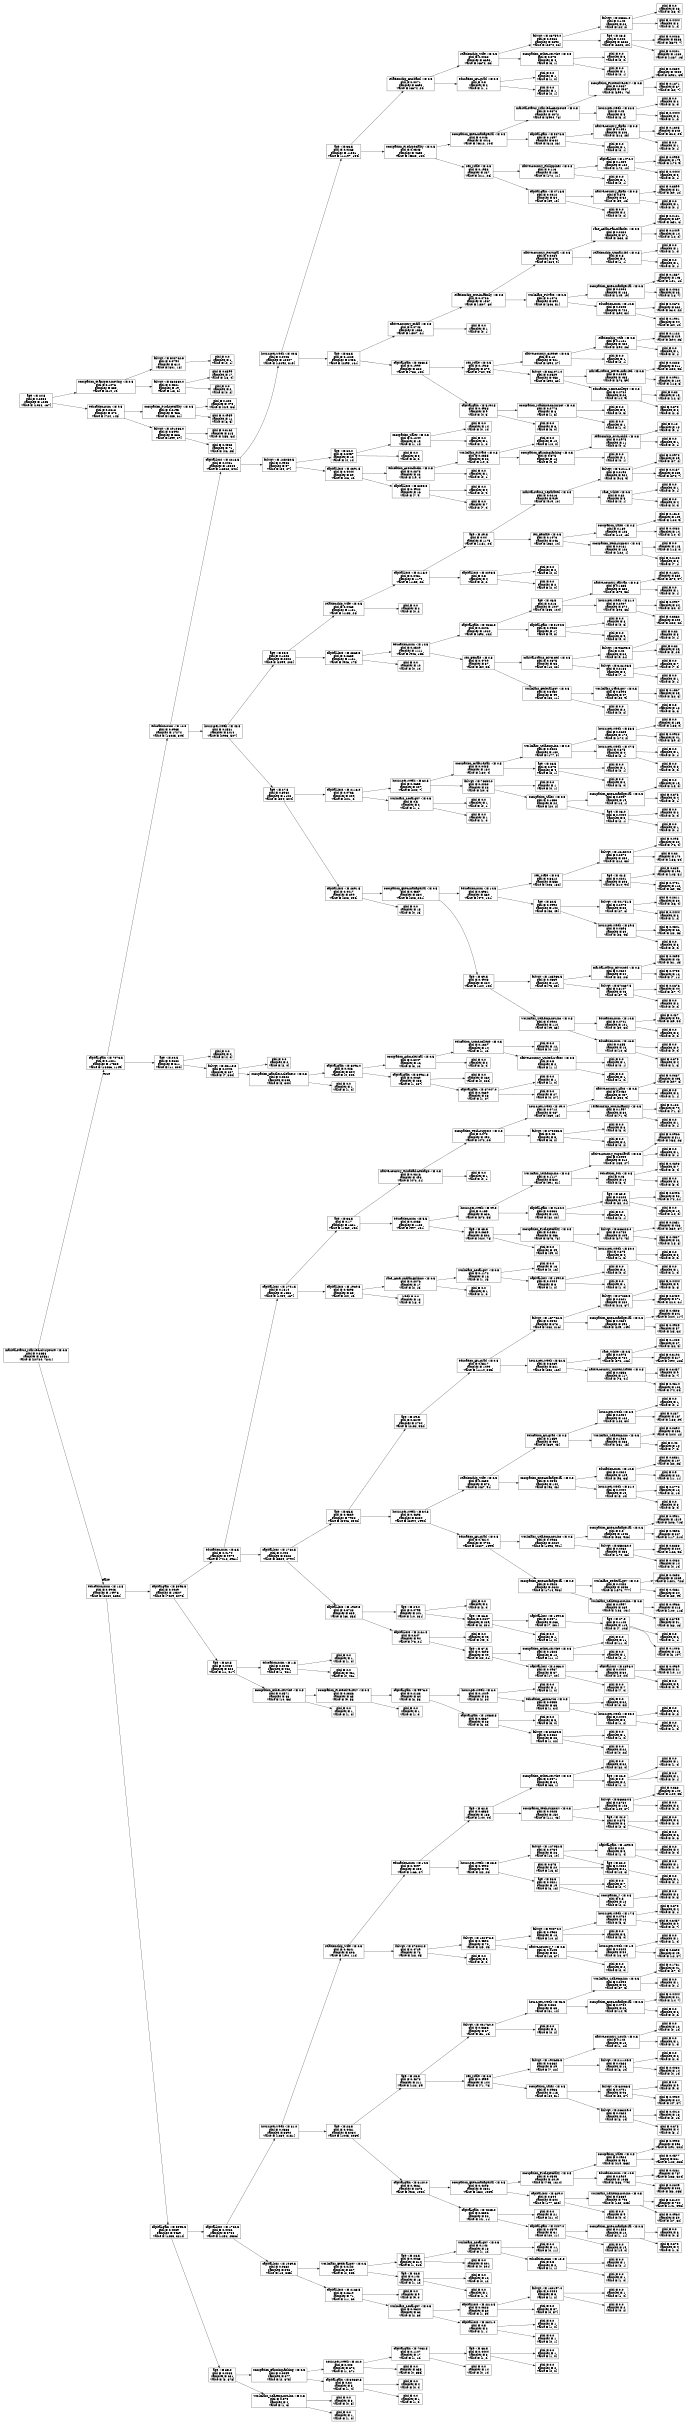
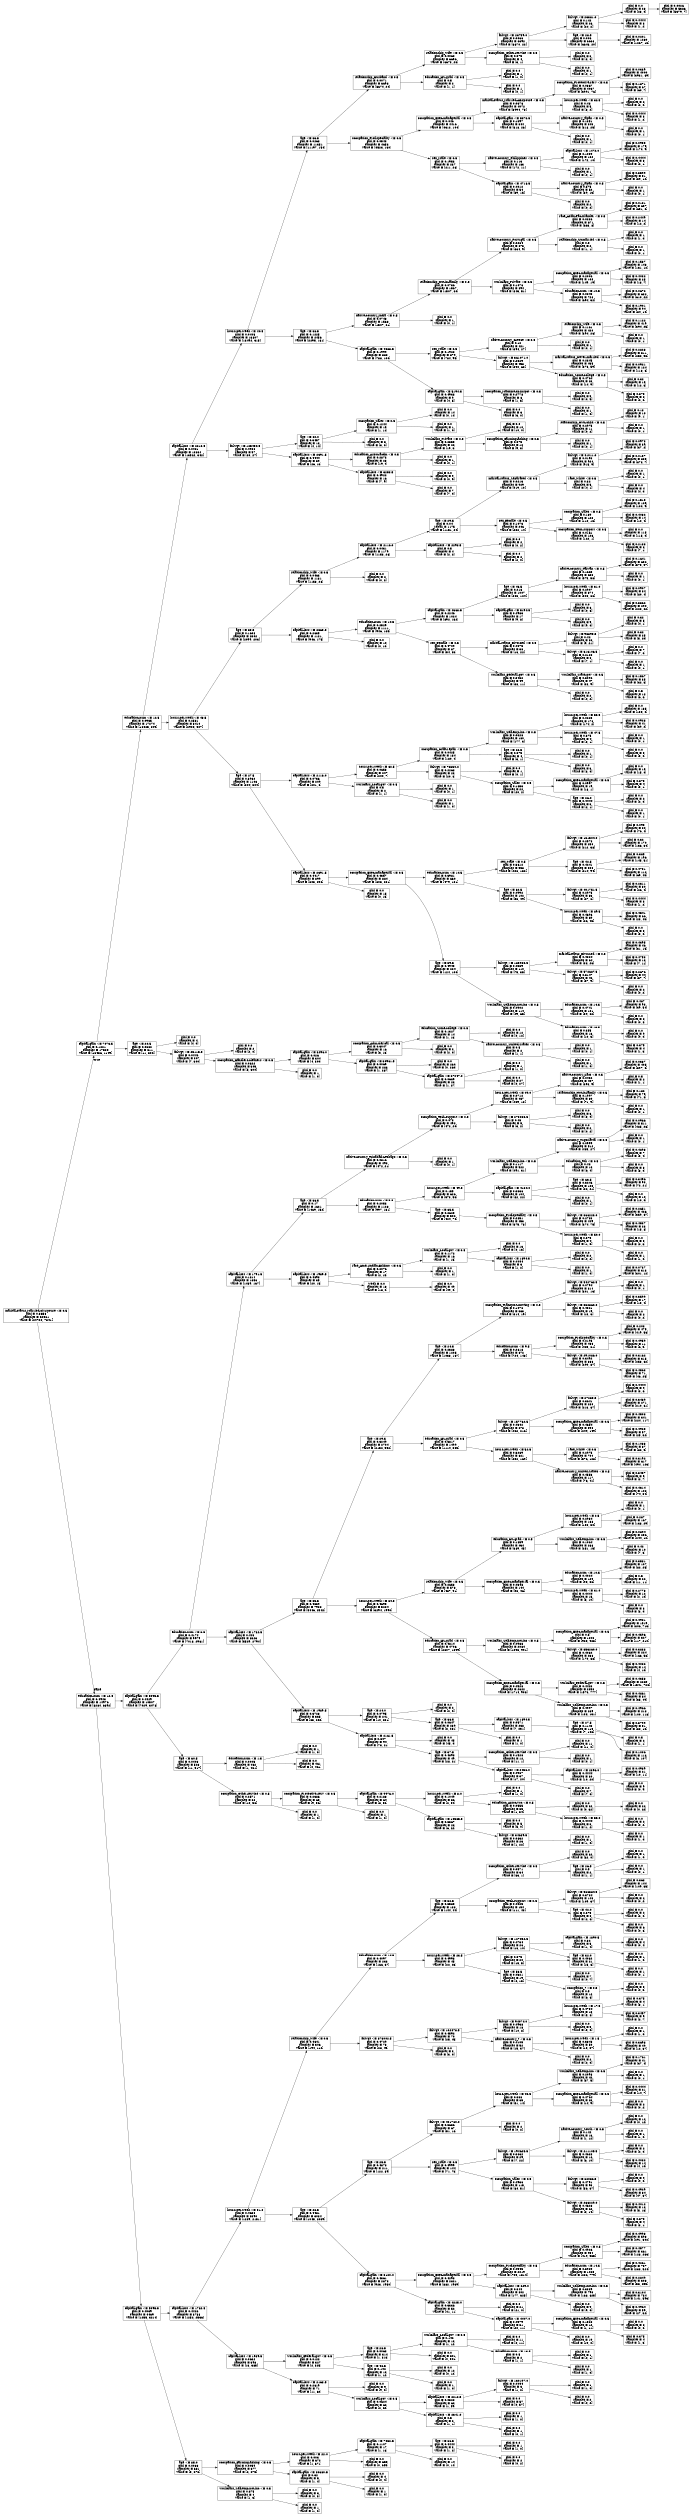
edge "age <= 28.5 gini = 0.006 samples = 6666 value = [6646, 20]" -> "gini = 0.0026 samples = 5386 value = [5379, 7]": now "gini = 0.0 samples = 23 value = [23, 0]" -> "gini = 0.0026 samples = 5386 value = [5379, 7]"
node "gini = 0.1305 samples = 342 value = [318, 24]": removed
node "age <= 29.5 gini = 0.04 samples = 1175 value = [1151, 24]": label "age <= 29.5 gini = 0.04 samples = 1175 value = [1151, 24]" -> "age <= 29.5 gini = 0.04 repair = 1175 value = [1151, 24]"
edge "age <= 65.5 gini = 0.2625 samples = 502 value = [424, 78]" -> "gini = 0.0 samples = 49 value = [49, 0]": now "week = 0.0 samples = 18 value = [18, 0]" -> "gini = 0.0 samples = 49 value = [49, 0]"
node "gini = 0.0737 samples = 313 value = [301, 12]": added
edge "age <= 29.5 gini = 0.3249 samples = 2704 value = [2152, 552]" -> "age <= 24.5 gini = 0.2388 samples = 1205 value = [1038, 167]": added
node "age <= 66.5 acdm = 0.0647 samples = 239 value = [8, 231]": label "age <= 66.5 acdm = 0.0647 samples = 239 value = [8, 231]" -> "age <= 66.5 gini = 0.0647 samples = 239 value = [8, 231]"
edge "fnlwgt <= 34689.5 gini = 0.0832 samples = 23 value = [1, 22]" -> "gini = 0.0 samples = 22 value = [0, 22]": now "gini = 0.0 samples = 32 value = [0, 32]" -> "gini = 0.0 samples = 22 value = [0, 22]"
node "gini = 0.4577 inspct = 361 value = [128, 233]": label "gini = 0.4577 inspct = 361 value = [128, 233]" -> "gini = 0.4577 samples = 361 value = [128, 233]"
